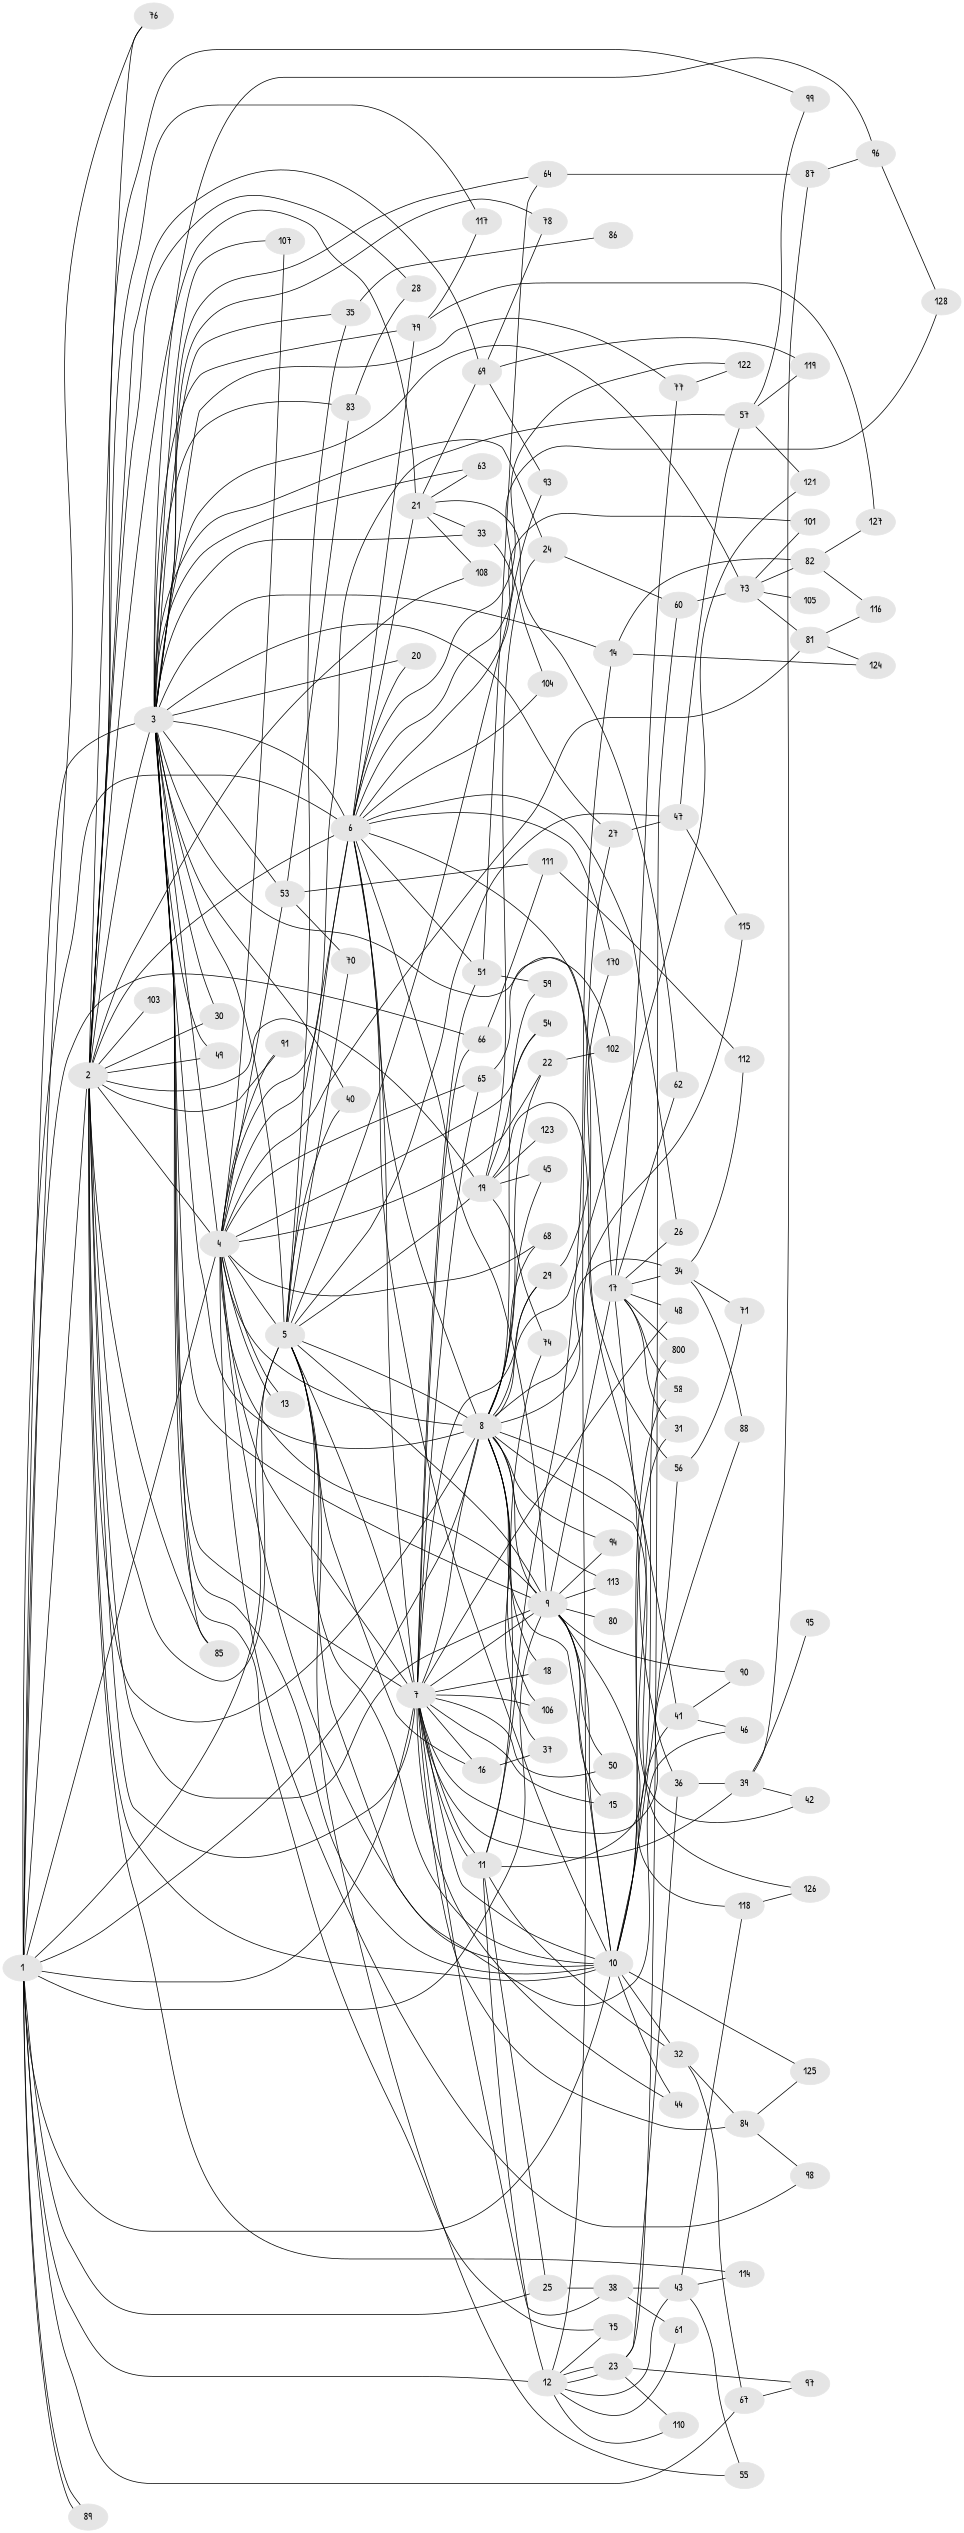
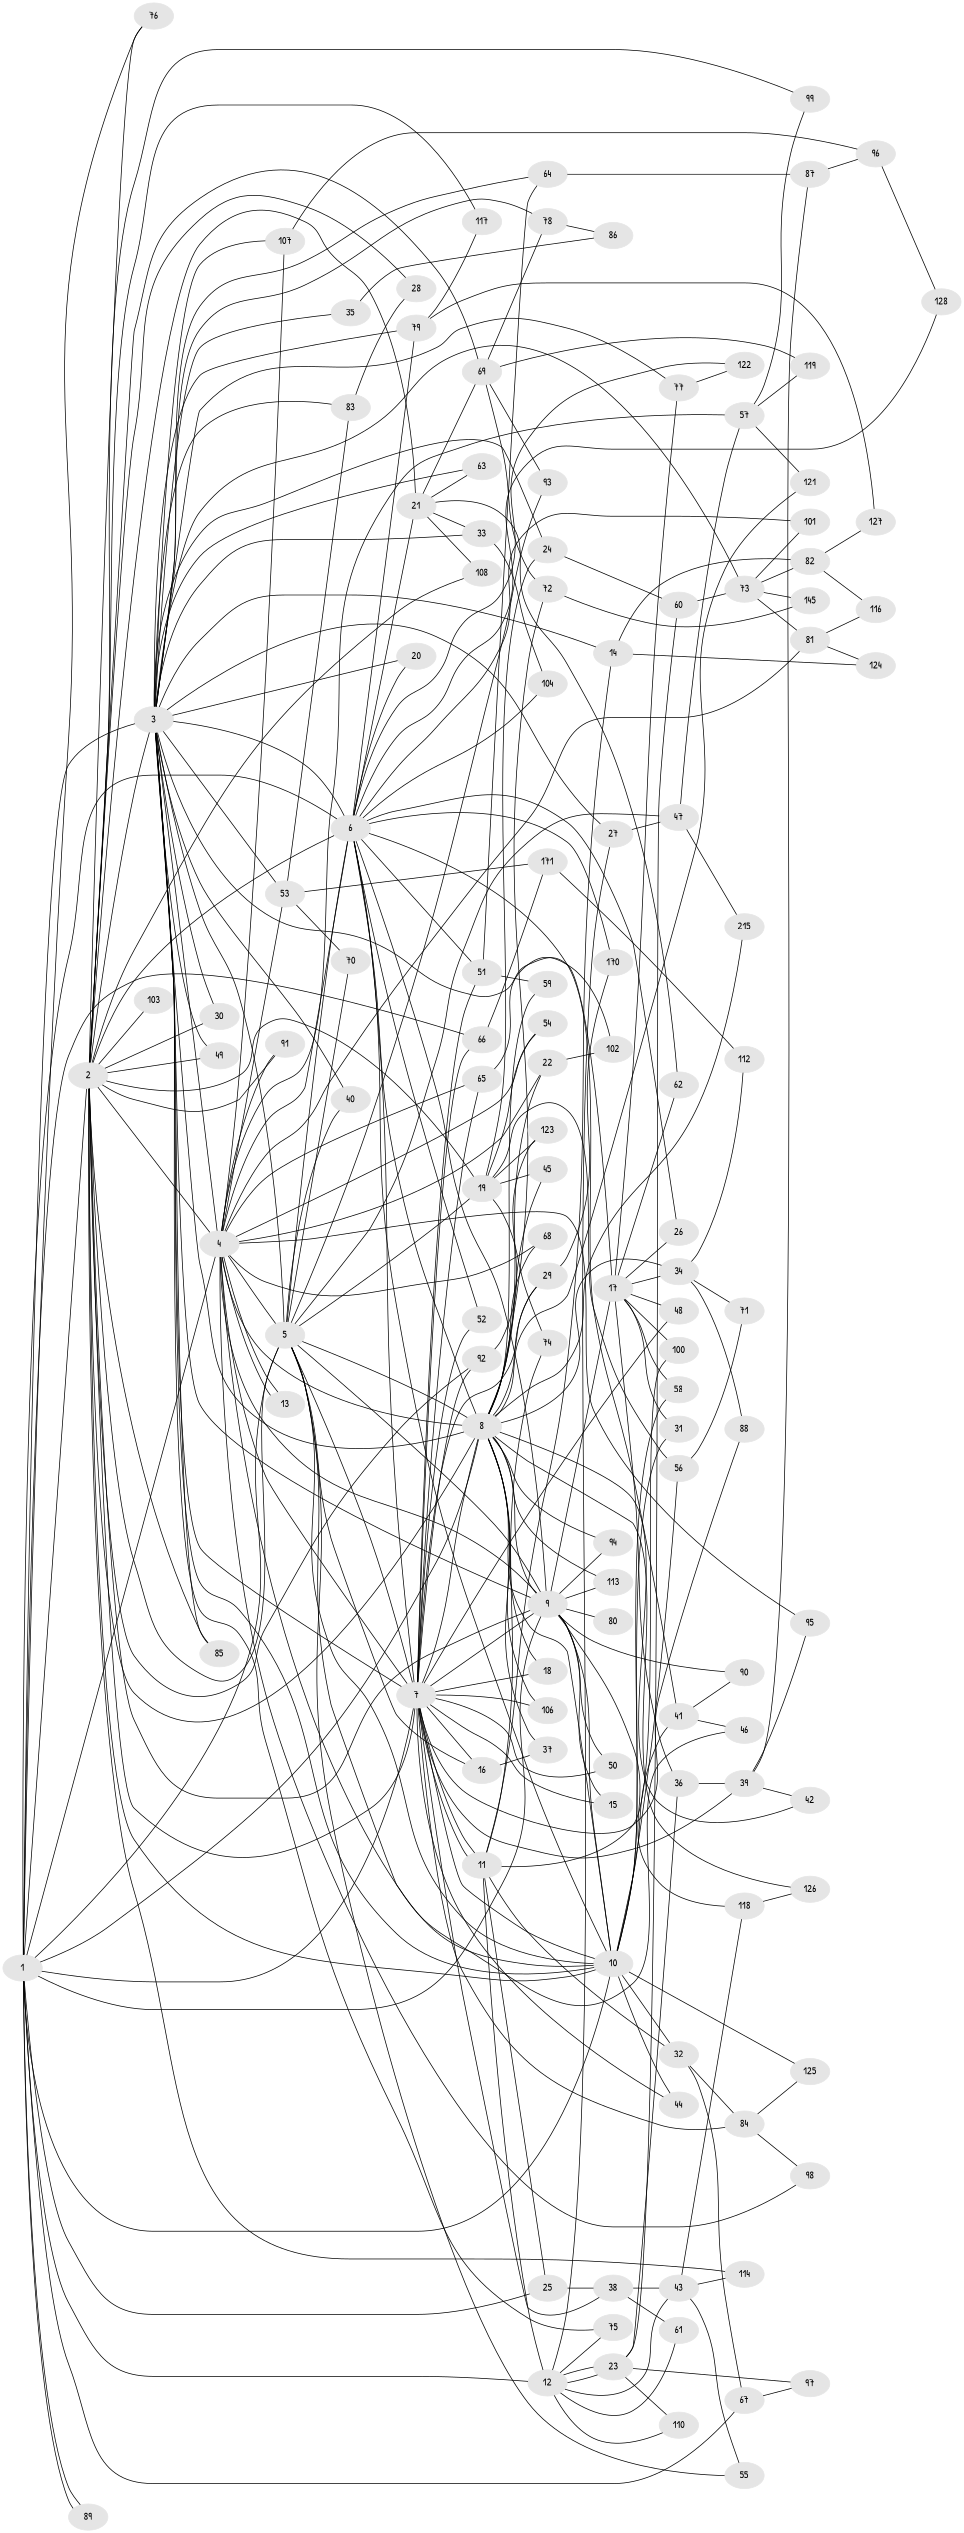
edge "96" -- "3": now "96" -- "107"
edge "78" -- "86": added
node "72": added
node "105": label "105" -> "145"
edge "35" -- "5": removed
node "111": label "111" -> "171"
node "115": label "115" -> "215"
edge "4" -- "95": added
node "52": added
node "800": label "800" -> "100"
node "92": added
